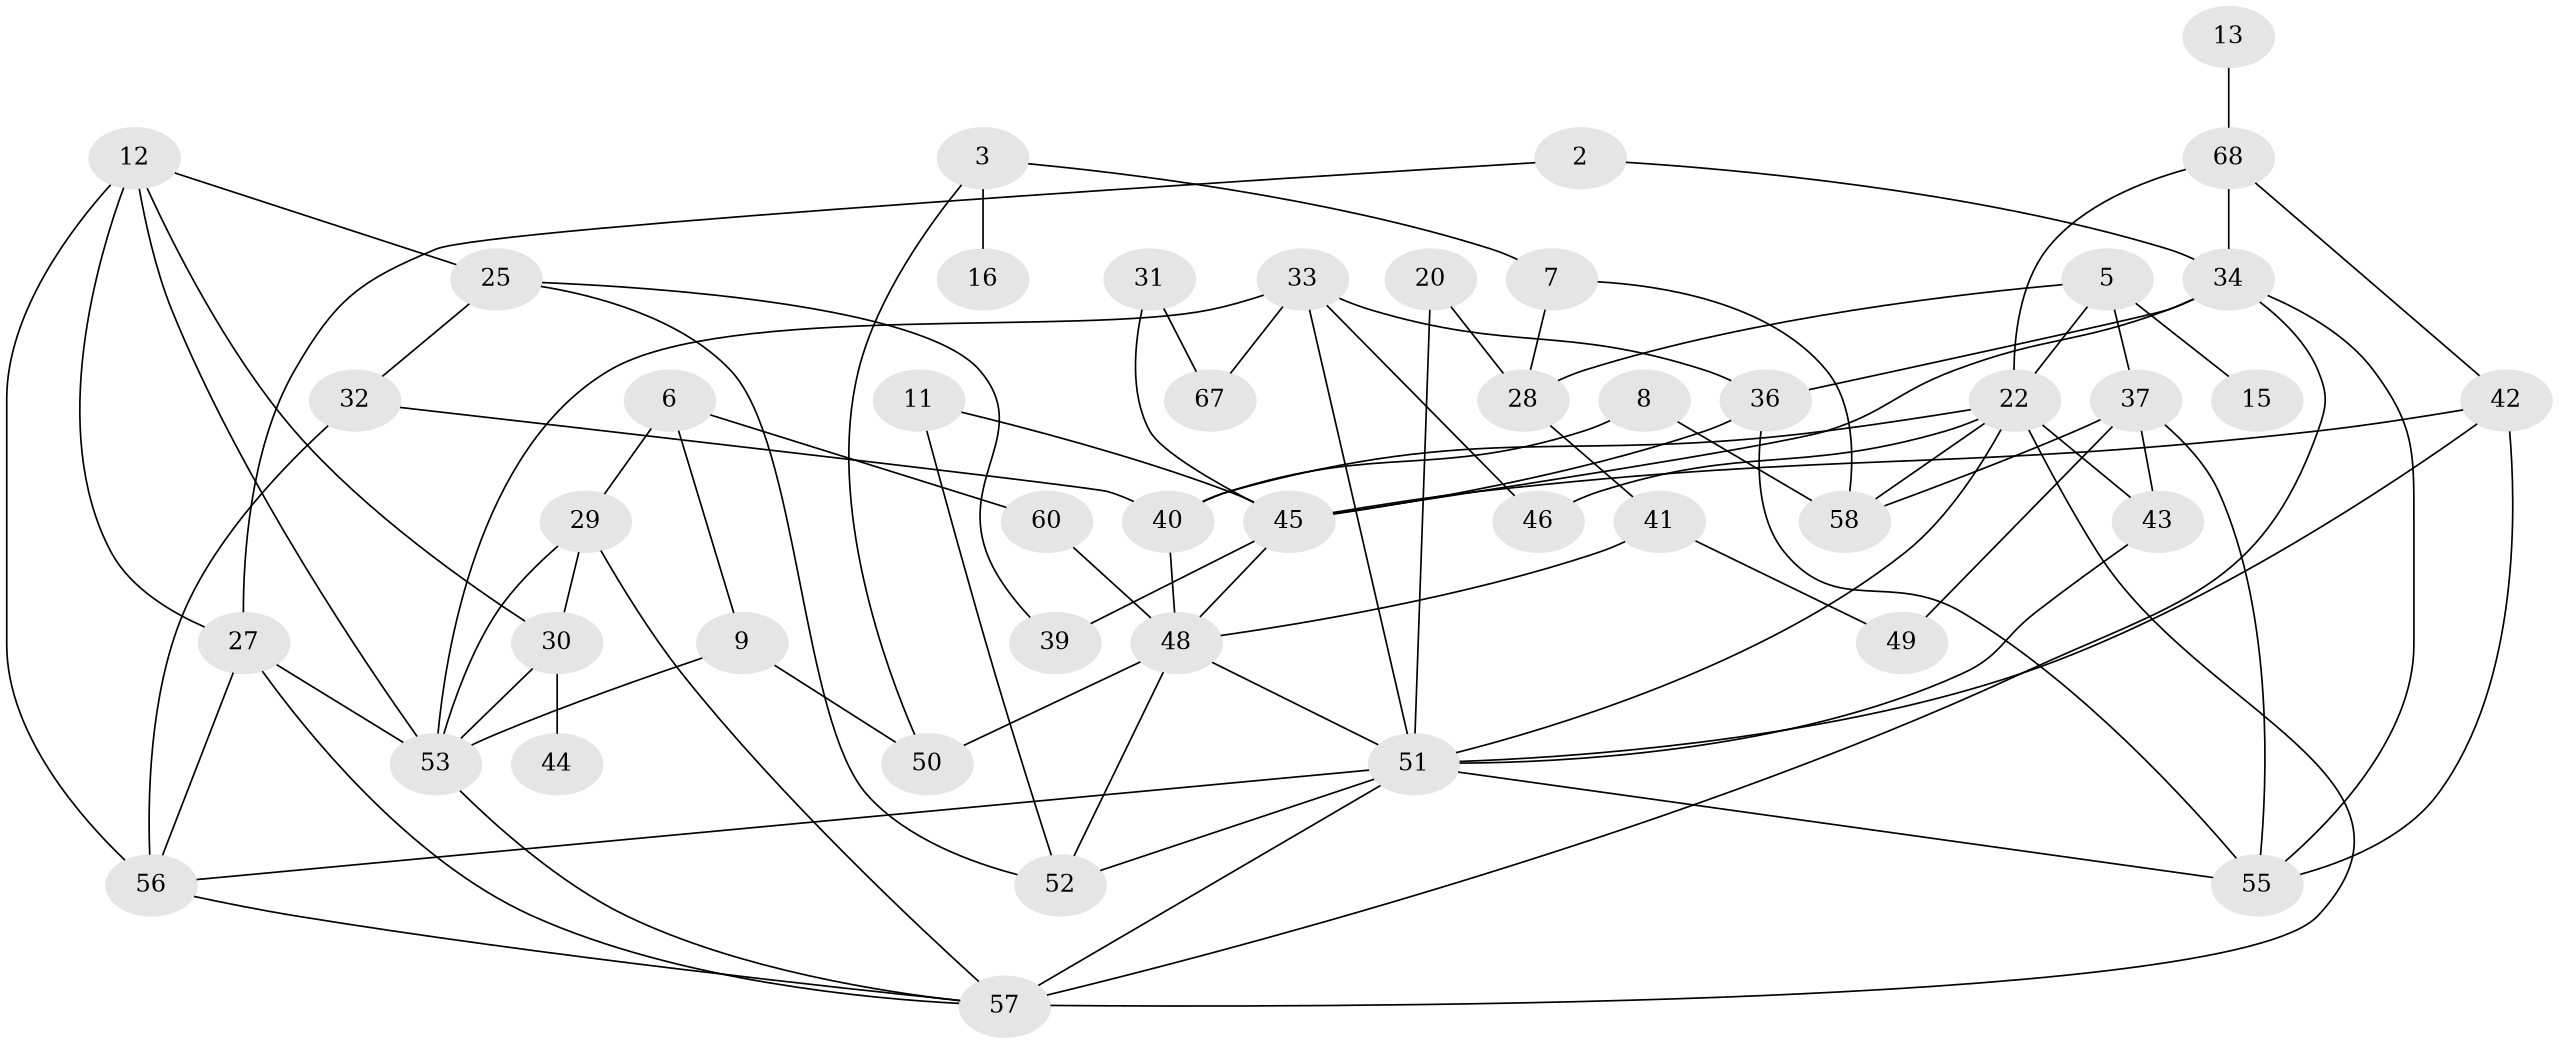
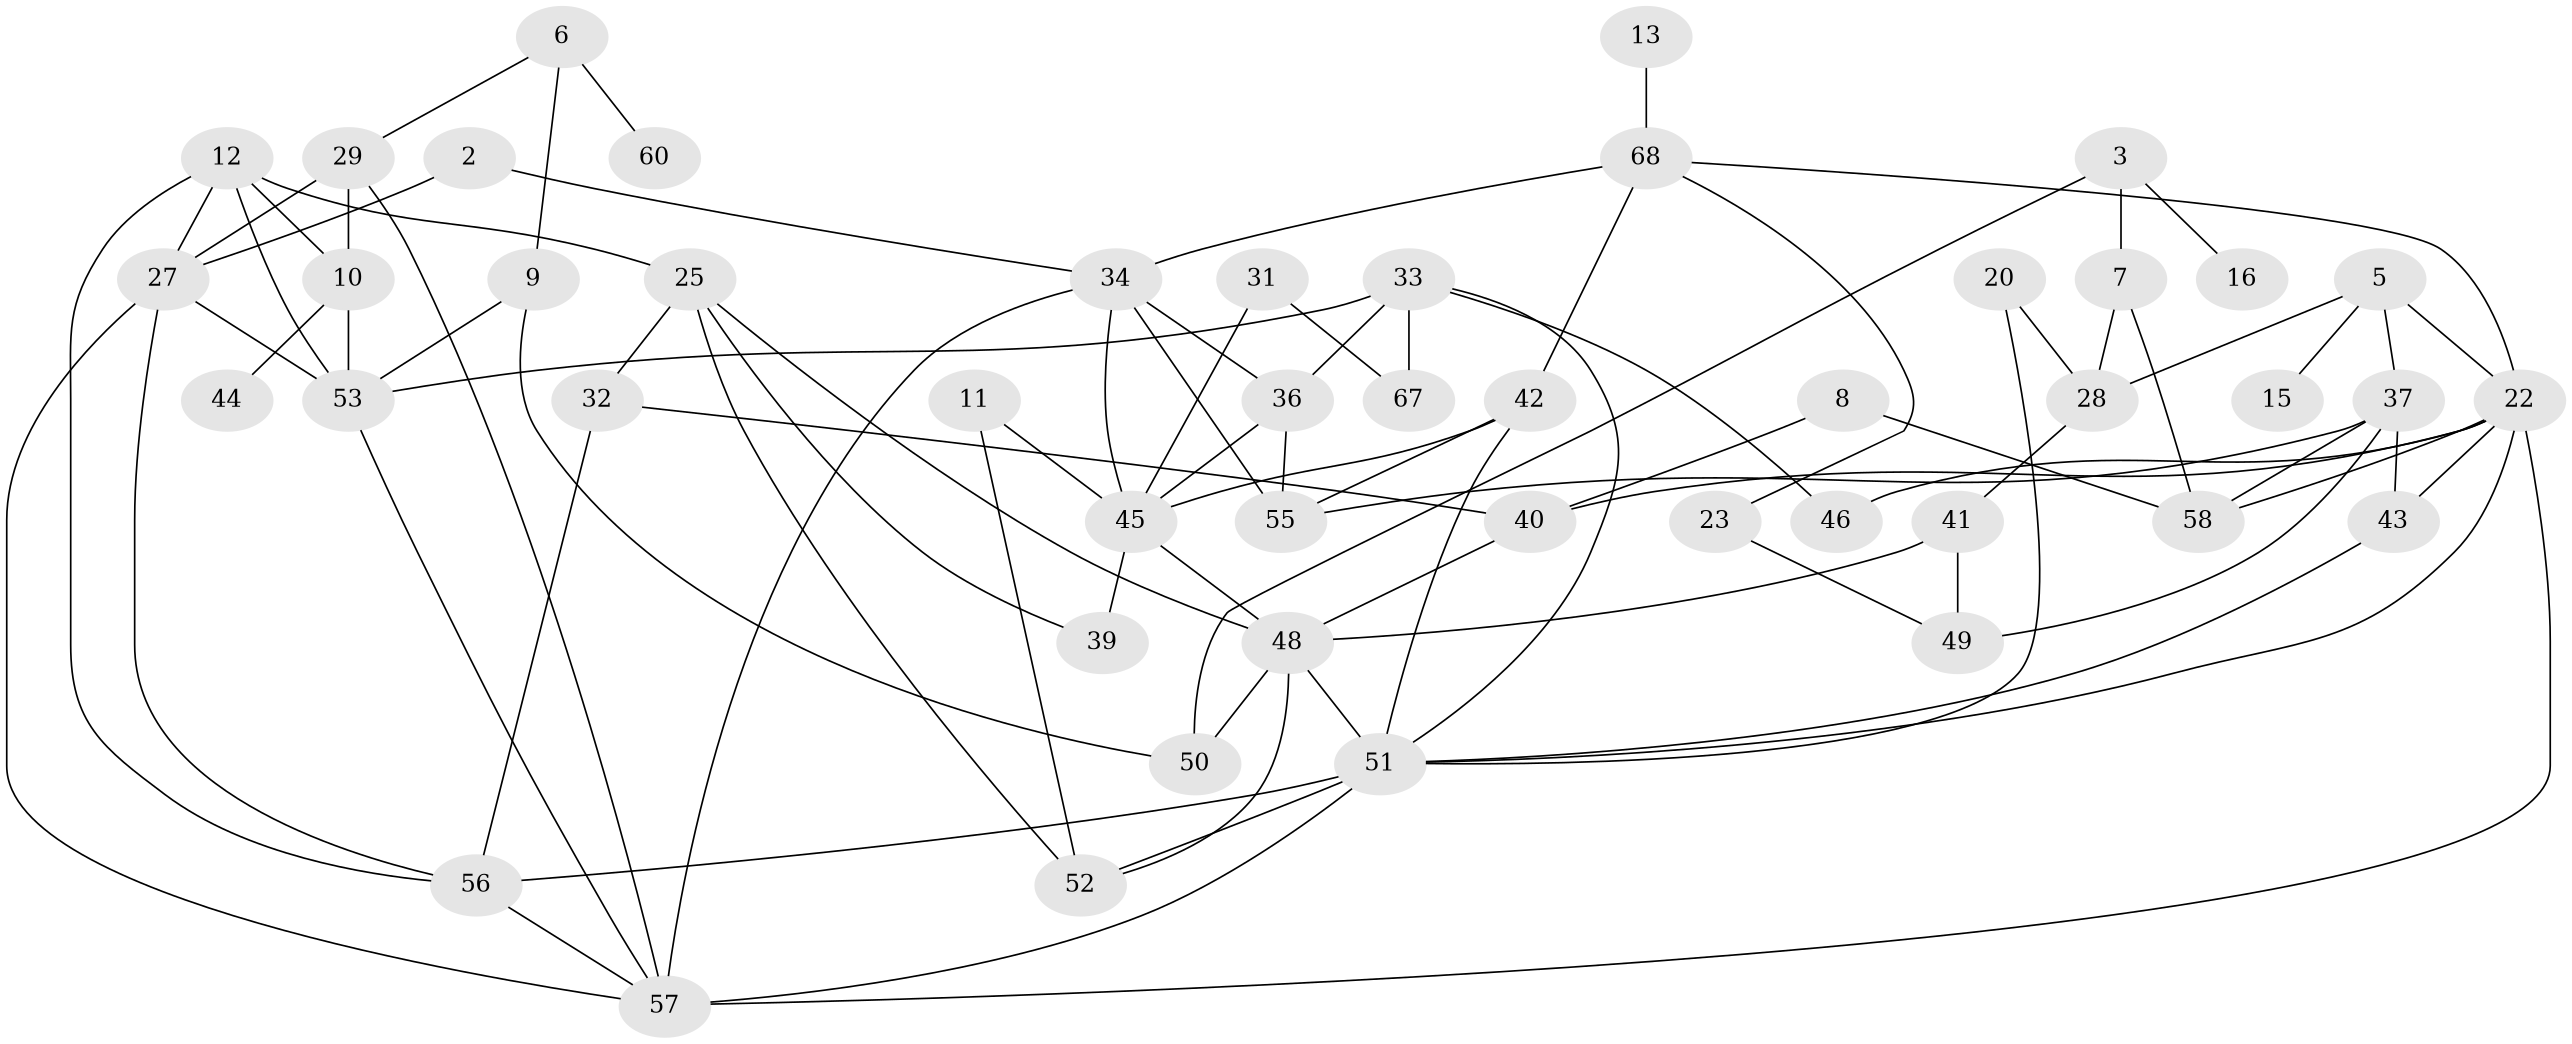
node "23": added
edge "60" -- "48": now "25" -- "48"
edge "29" -- "53": now "29" -- "27"
node "30": label "30" -> "10"
edge "51" -- "55": removed
